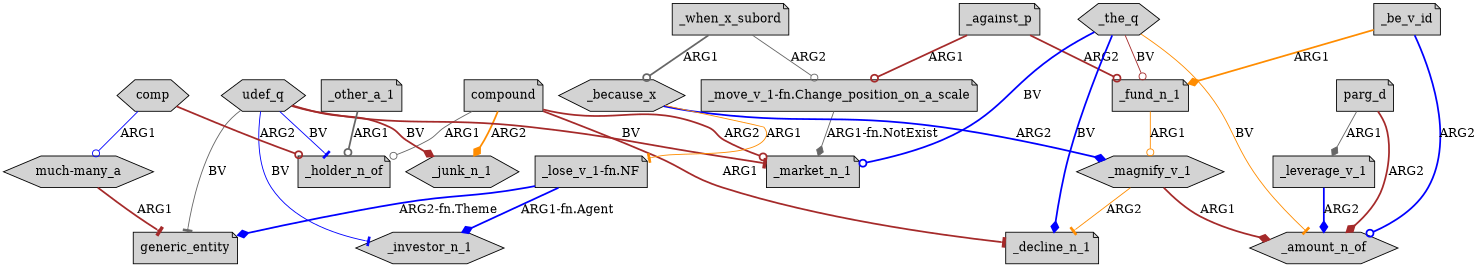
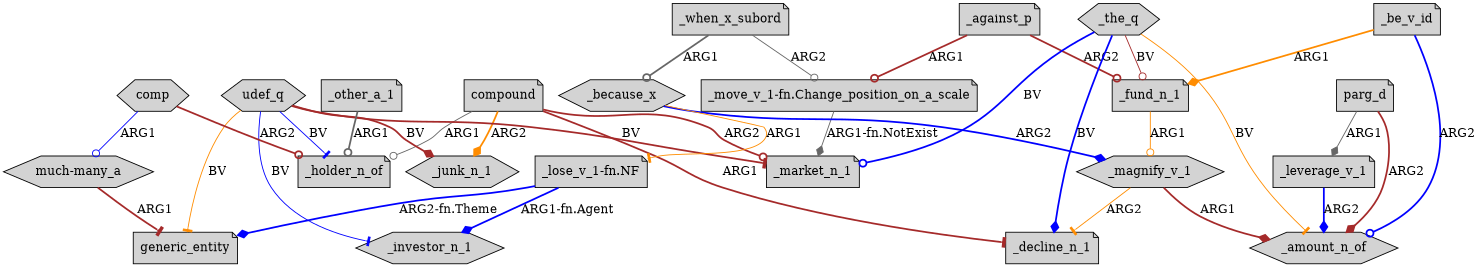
edge "udef_q" -> "generic_entity": color gray40 -> darkorange
